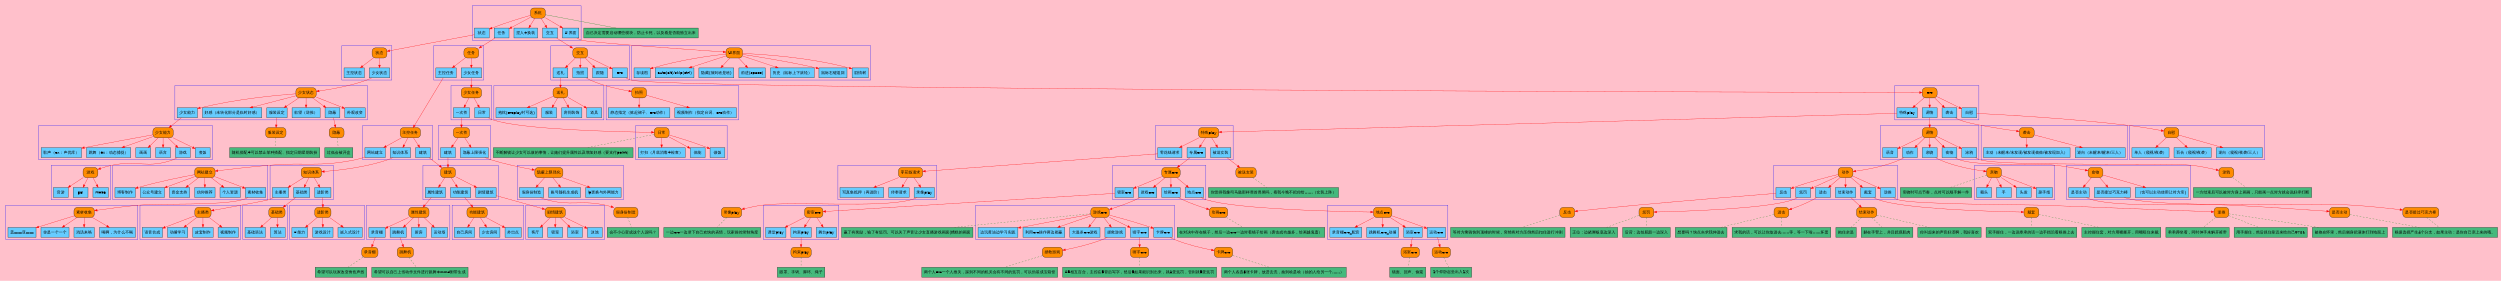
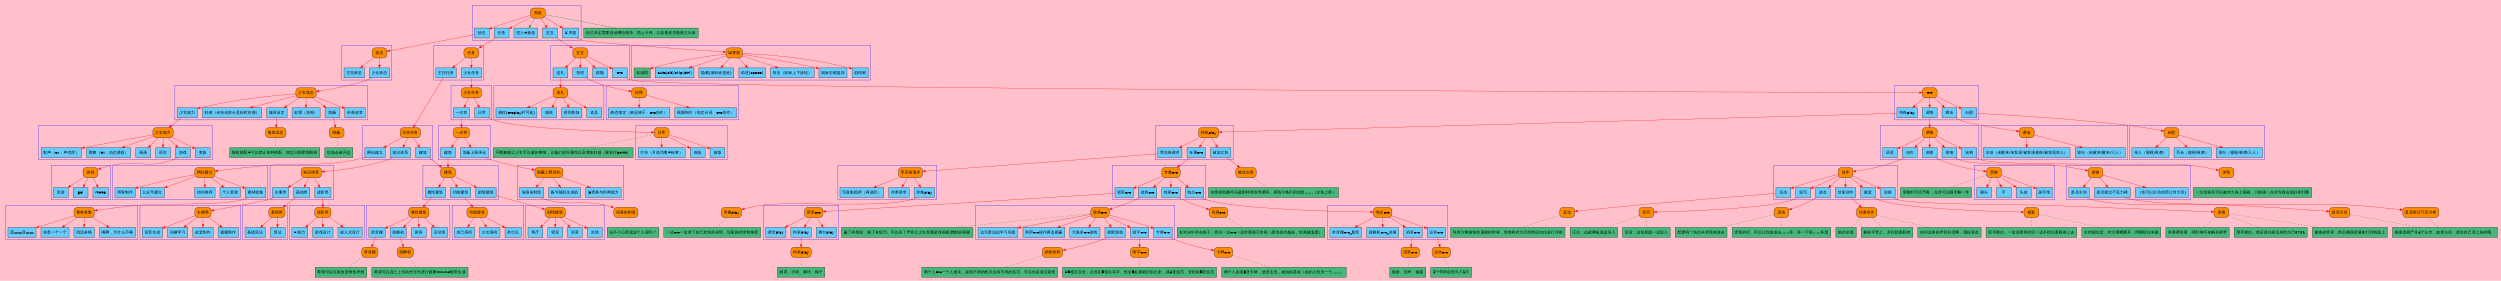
edge "系统" -> "捏人+换装": color red -> ForestGreen
node "存读档": fillcolor #66ccff -> #45b97c
node "资金支持": removed
